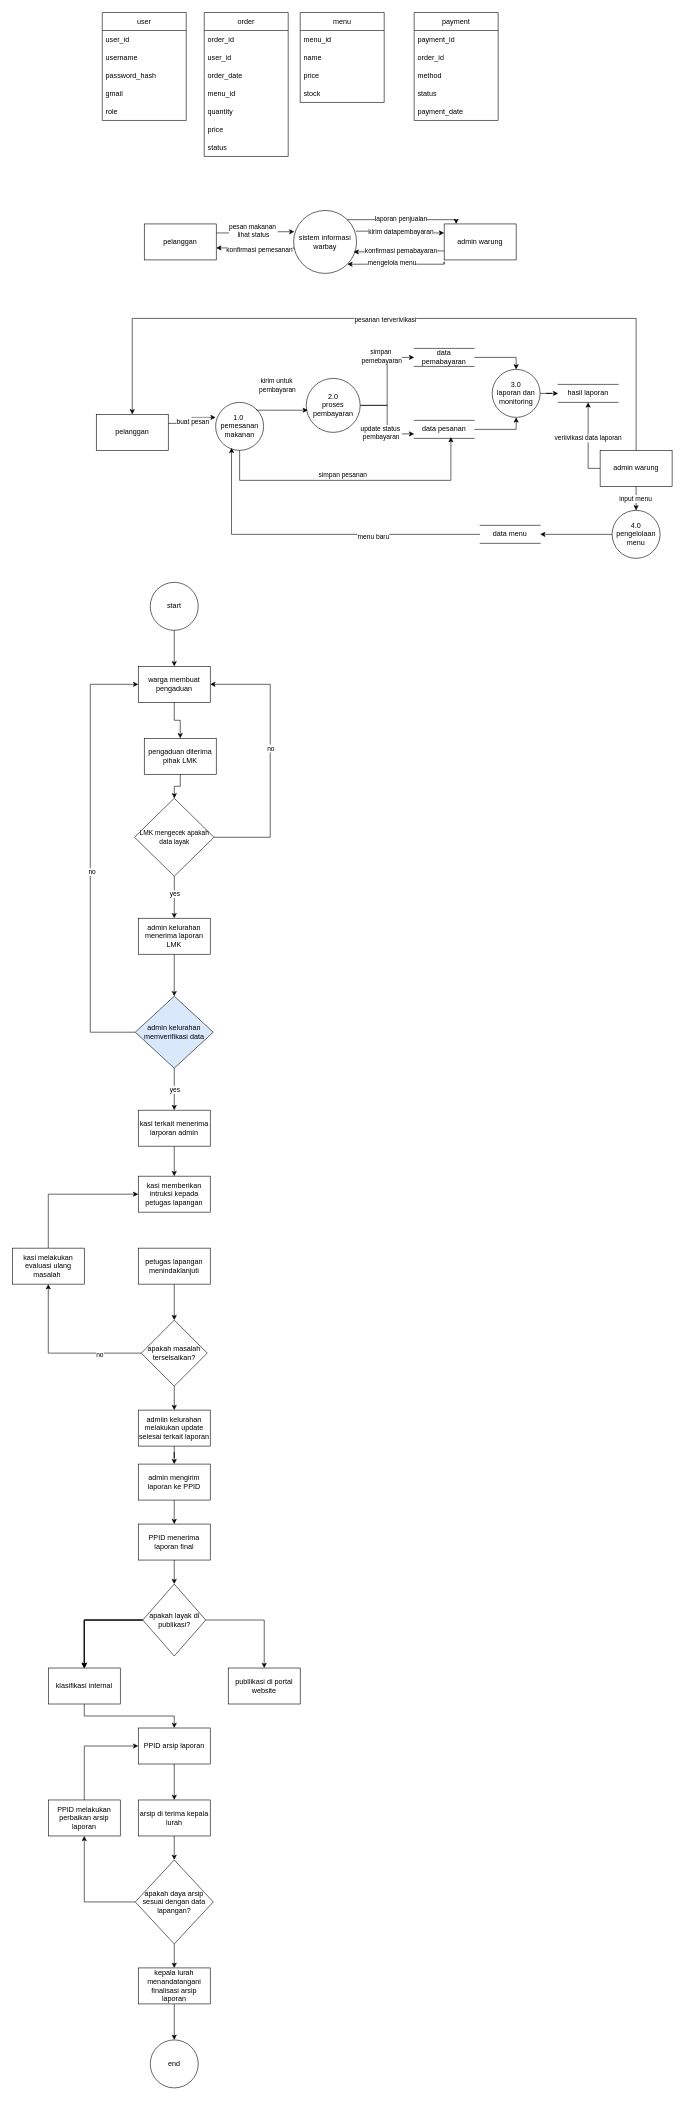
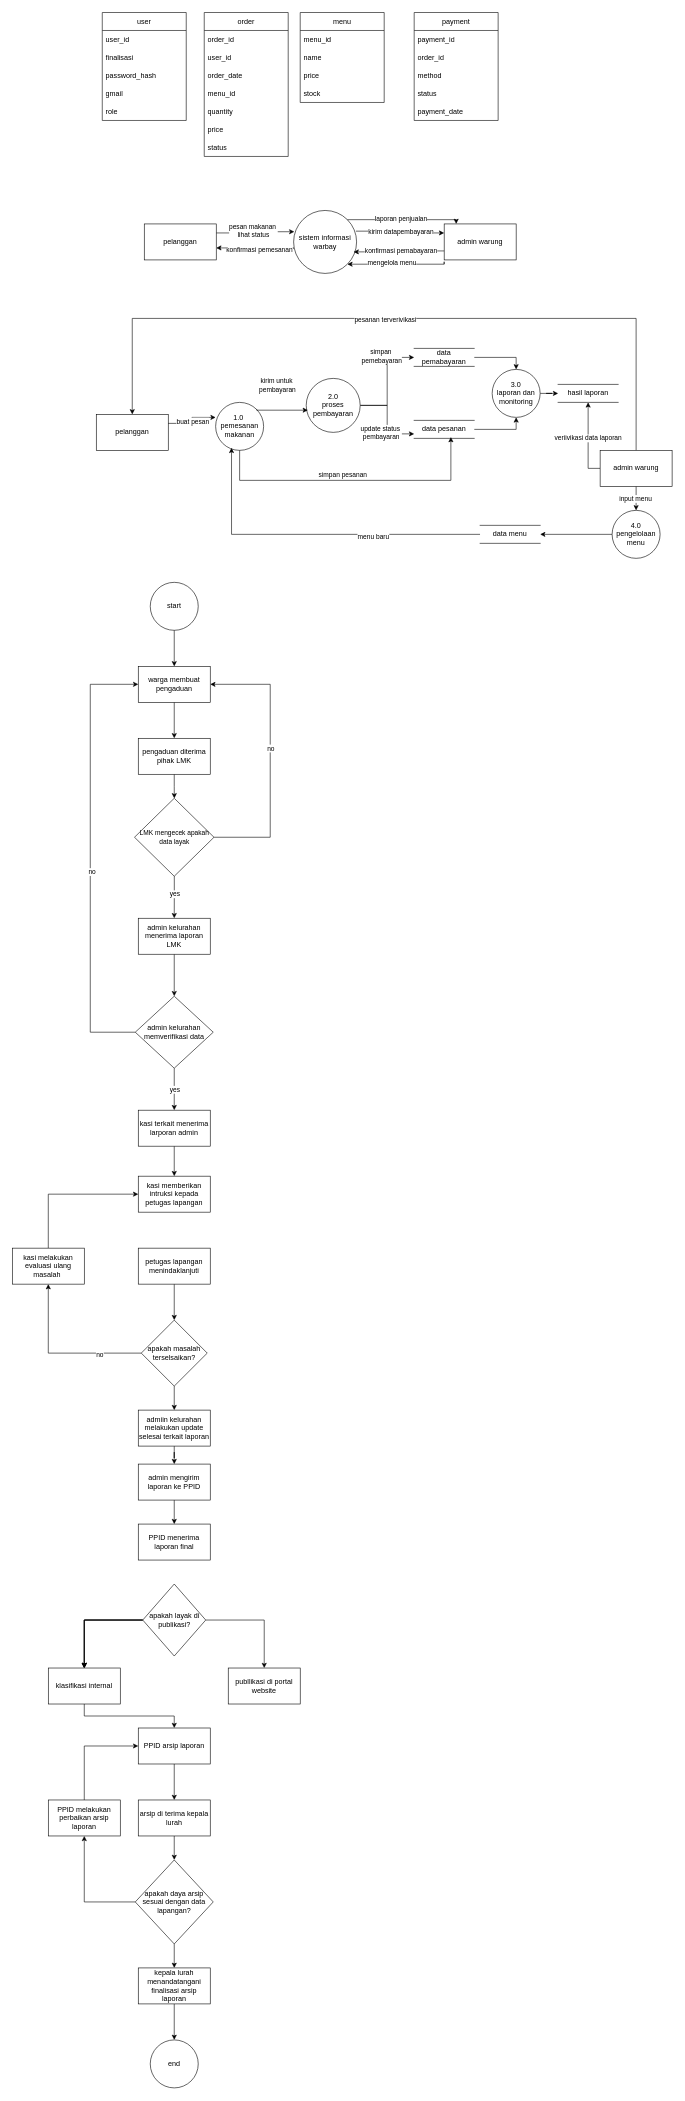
node "username": label "username" -> "finalisasi"
node "pengaduan diterima pihak LMK": moved (180, 756) -> (174, 756)
node "admin kelurahan memverifikasi data": fillcolor #dae8fc -> #ffffff
edge "PPID menerima laporan final" -> "apakah layak di publikasi?": removed
